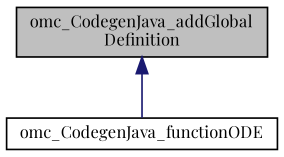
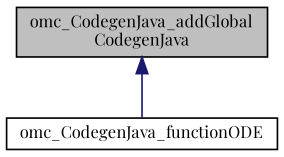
node "omc_CodegenJava_addGlobal Definition": label "omc_CodegenJava_addGlobal Definition" -> "omc_CodegenJava_addGlobal CodegenJava"
